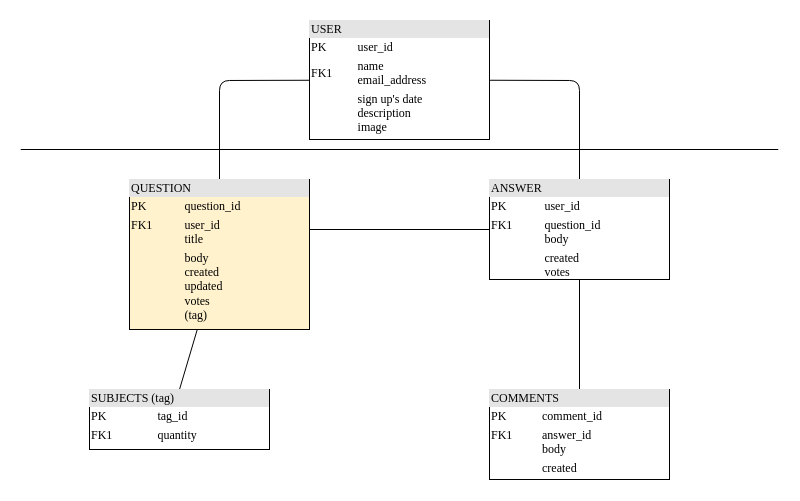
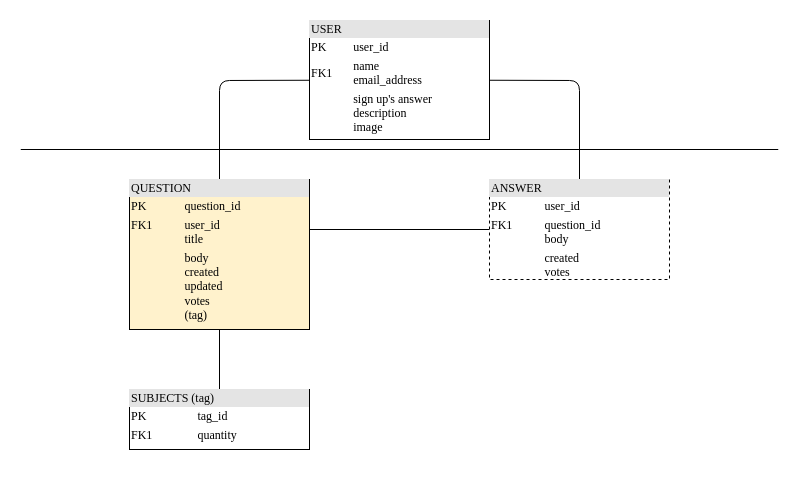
node "USER PK user_id FK1 name email_address sign up's date description image": label "USER PK user_id FK1 name email_address sign up's date description image" -> "USER PK user_id FK1 name email_address sign up's answer description image"
node "ANSWER PK user_id FK1 question_id body created votes": style solid -> dashed
edge "ANSWER PK user_id FK1 question_id body created votes" -- "COMMENTS PK comment_id FK1 answer_id body created": removed
node "SUBJECTS (tag) PK tag_id FK1 quantity": moved (180, 420) -> (220, 420)
node "COMMENTS PK comment_id FK1 answer_id body created": removed
